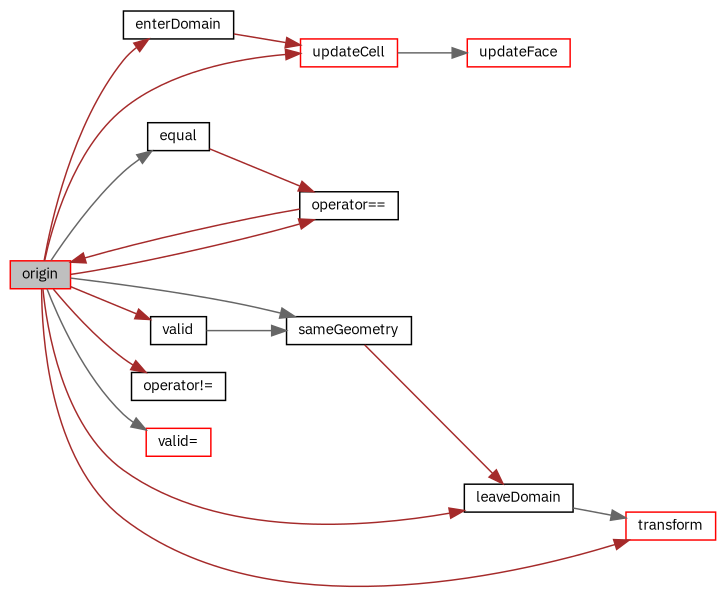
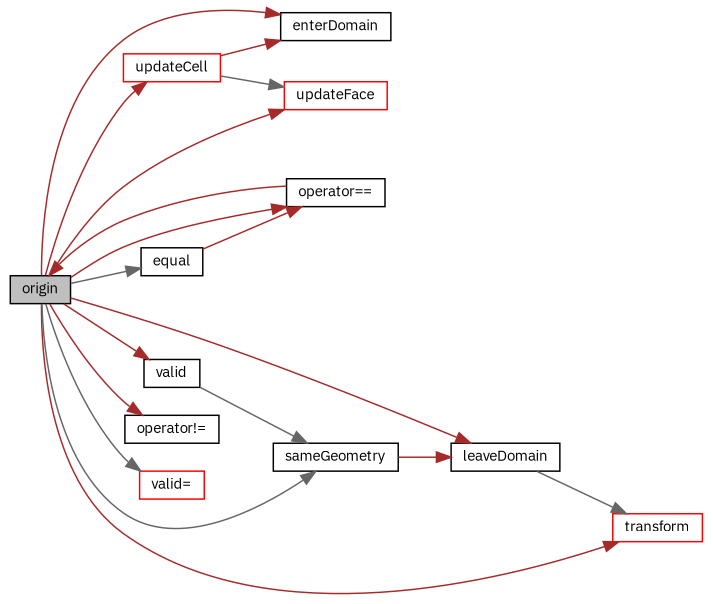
edge "enterDomain" -> "updateCell": reversed
edge "origin" -> "updateFace": added
node "origin": color red -> black
